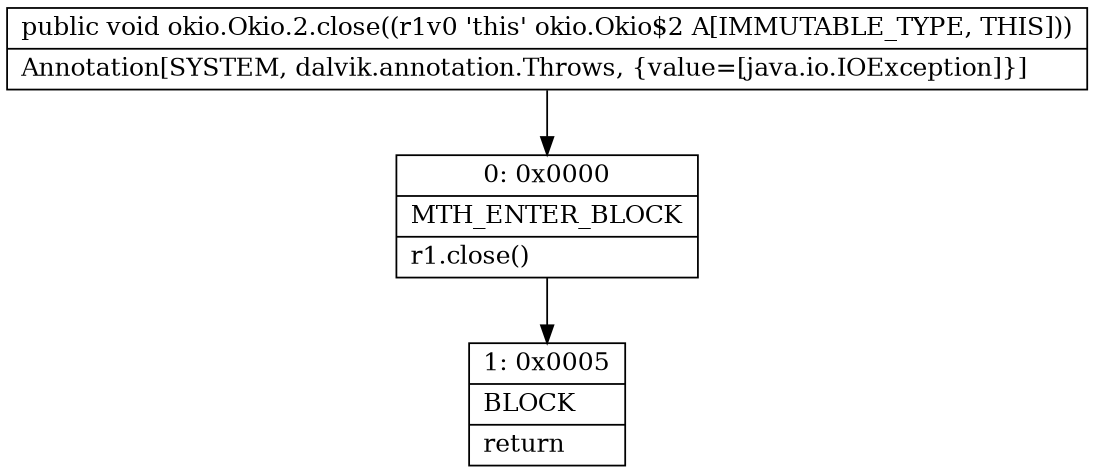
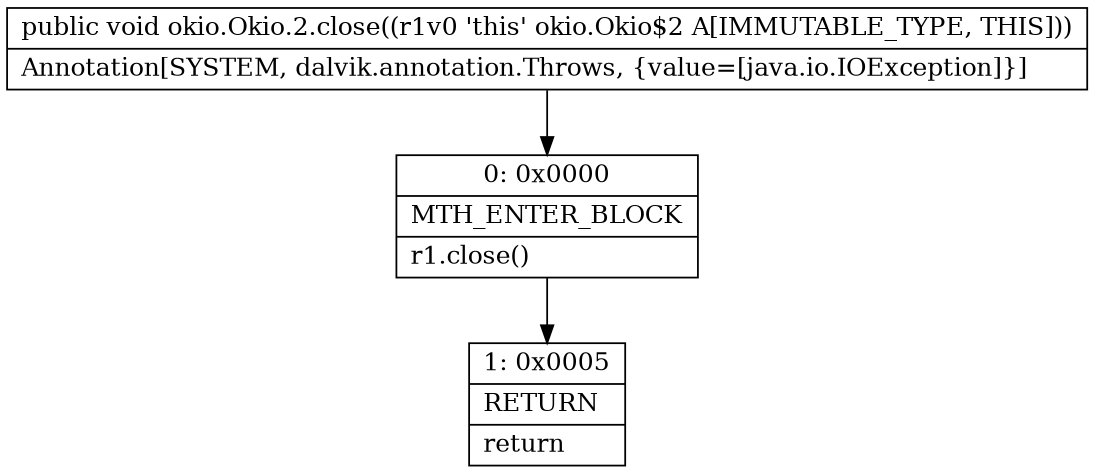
node "1: 0x0005": text "BLOCK" -> "RETURN"
